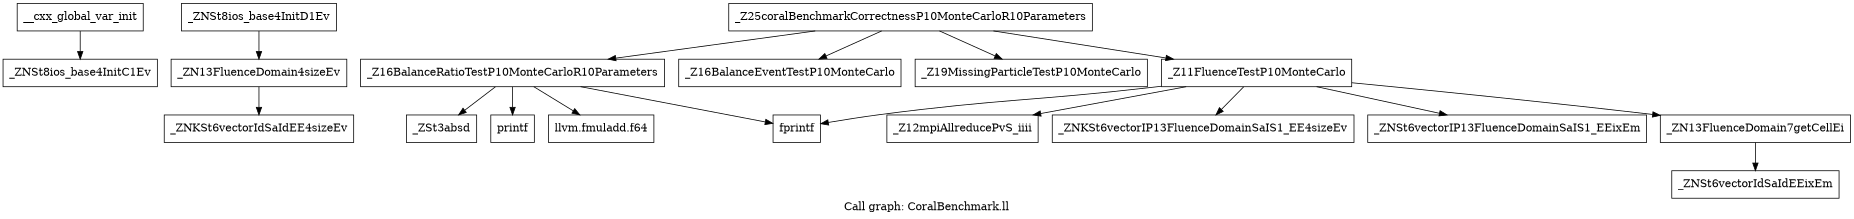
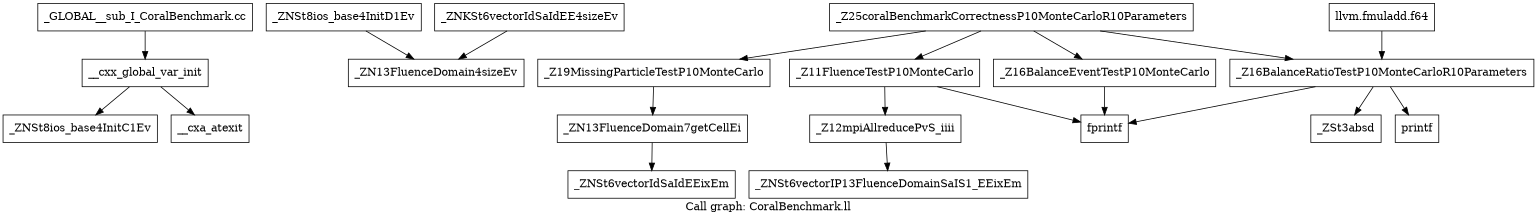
node "_GLOBAL__sub_I_CoralBenchmark.cc": added
edge "_ZN13FluenceDomain4sizeEv" -> "_ZNKSt6vectorIdSaIdEE4sizeEv": reversed
edge "_Z16BalanceEventTestP10MonteCarlo" -> "fprintf": added
edge "_Z11FluenceTestP10MonteCarlo" -> "_ZN13FluenceDomain7getCellEi": now "_Z19MissingParticleTestP10MonteCarlo" -> "_ZN13FluenceDomain7getCellEi"
edge "_Z16BalanceRatioTestP10MonteCarloR10Parameters" -> "llvm.fmuladd.f64": reversed
edge "_Z11FluenceTestP10MonteCarlo" -> "_ZNSt6vectorIP13FluenceDomainSaIS1_EEixEm": now "_Z12mpiAllreducePvS_iiii" -> "_ZNSt6vectorIP13FluenceDomainSaIS1_EEixEm"
node "__cxa_atexit": added
node "_ZNKSt6vectorIP13FluenceDomainSaIS1_EE4sizeEv": removed
